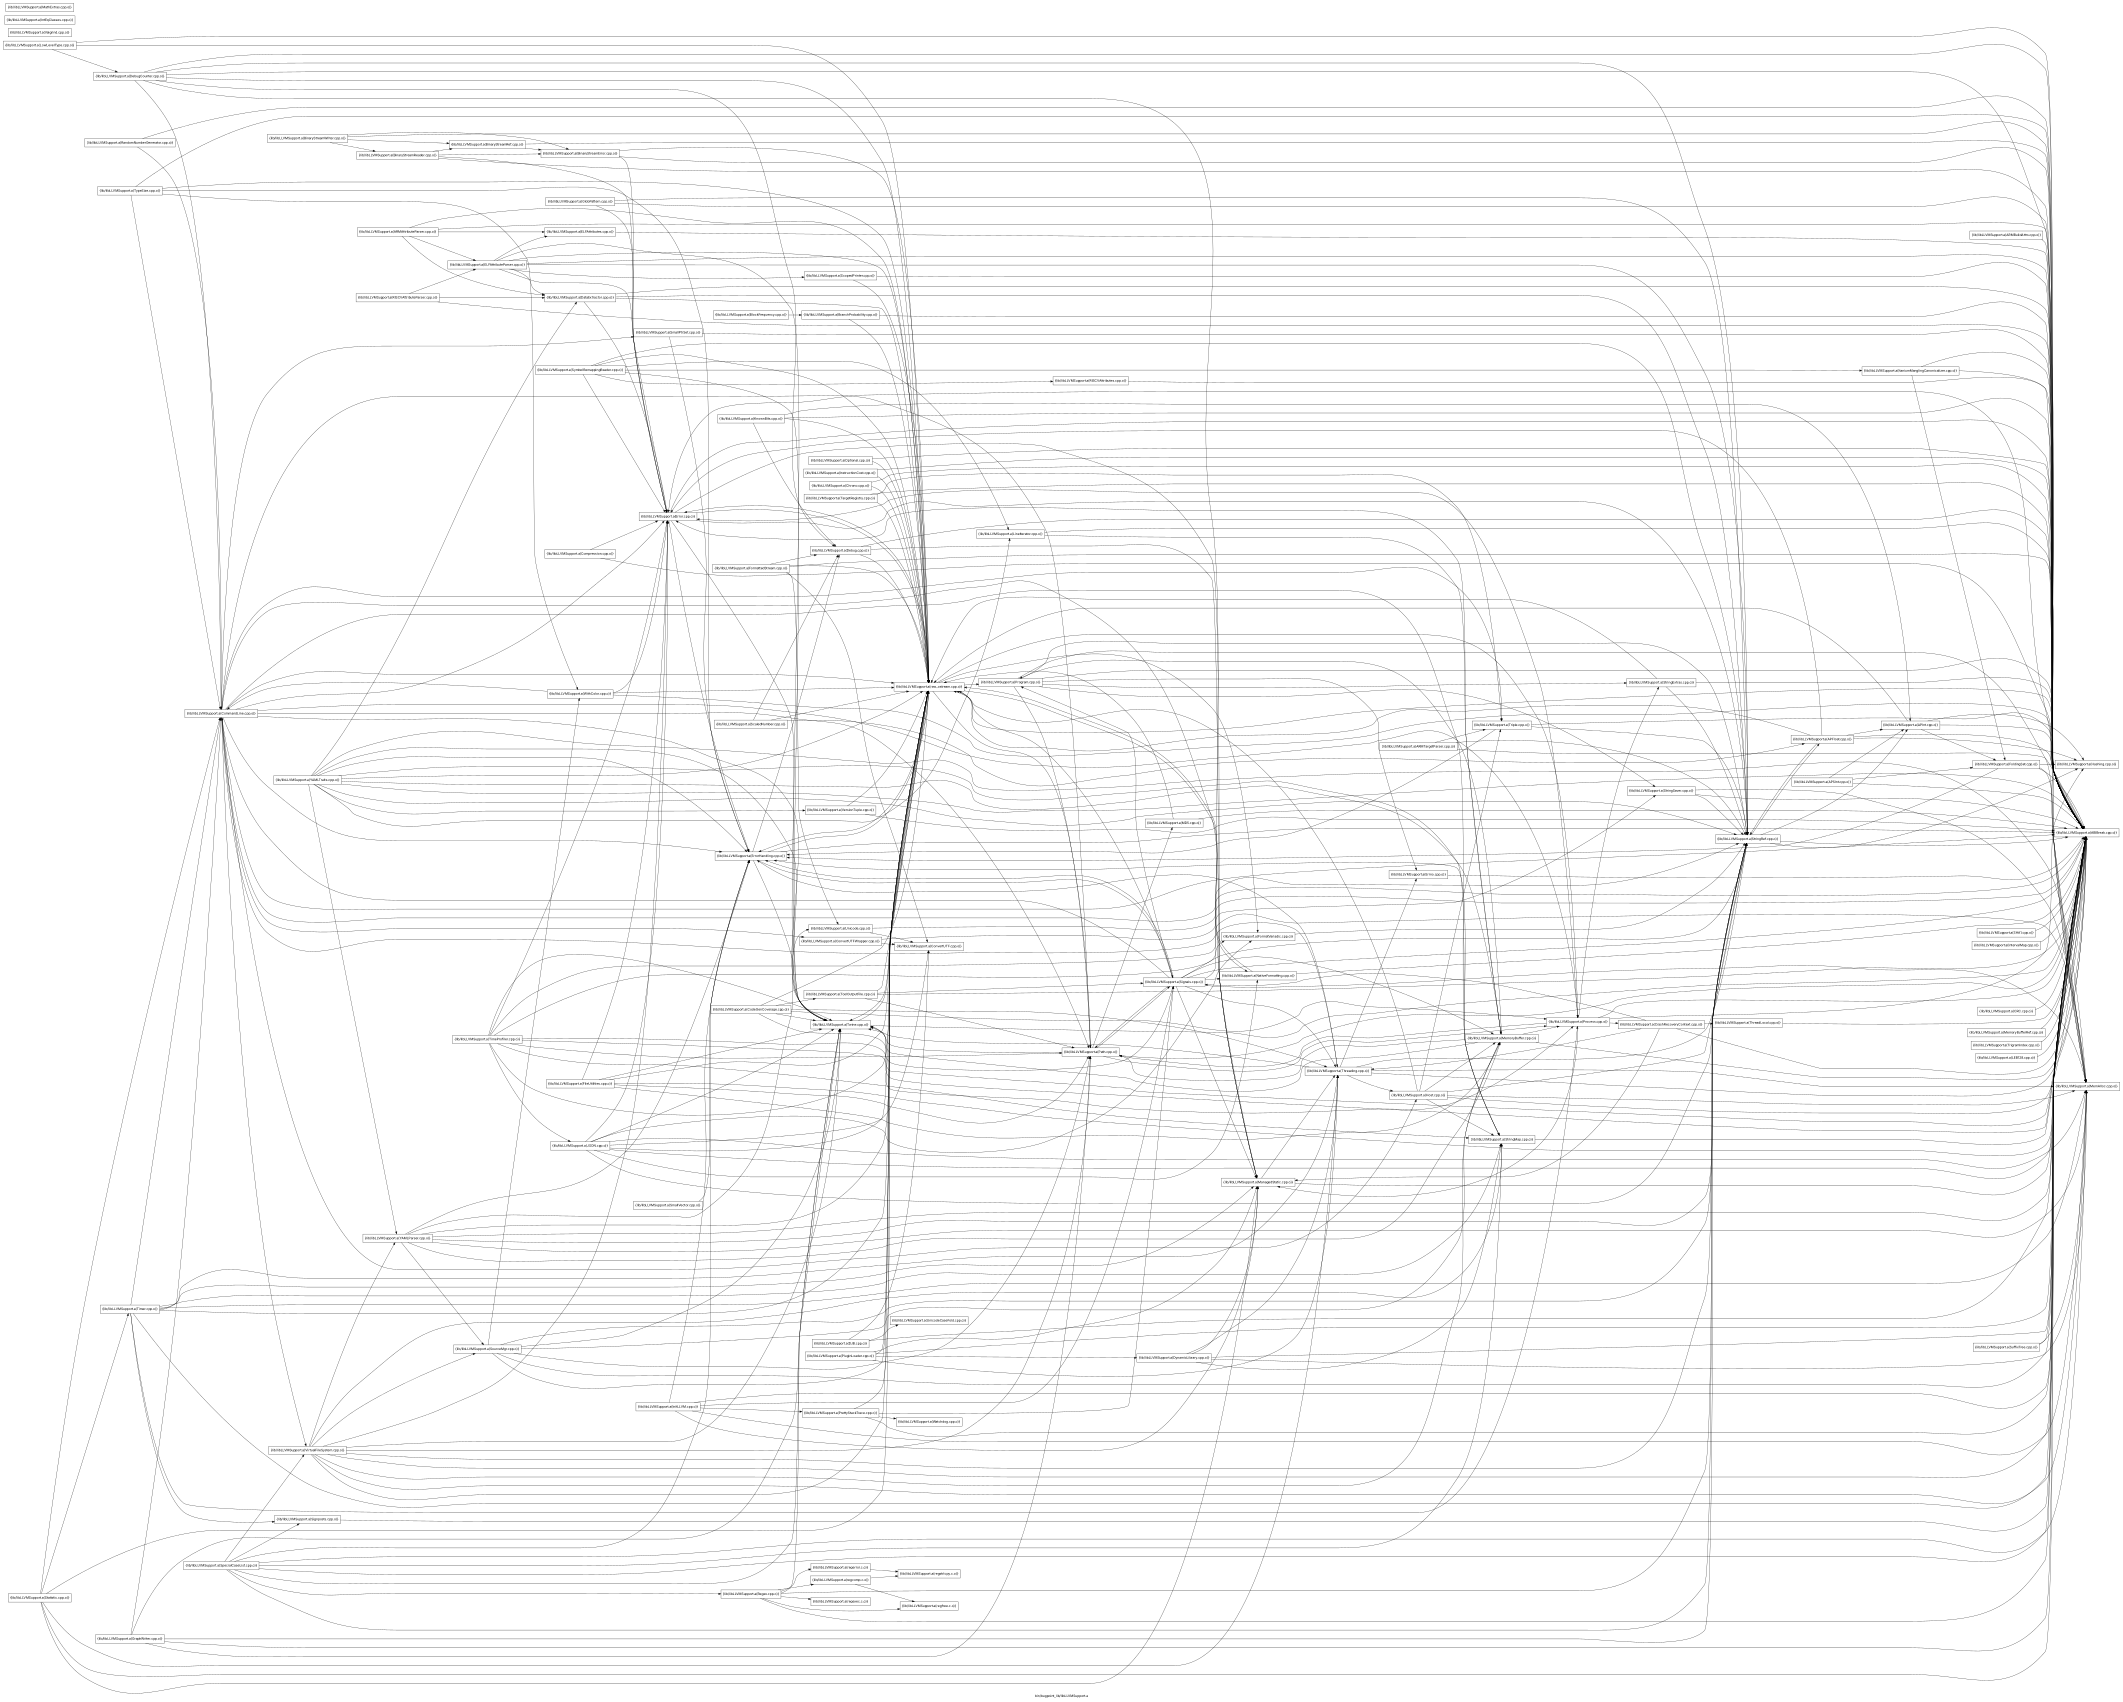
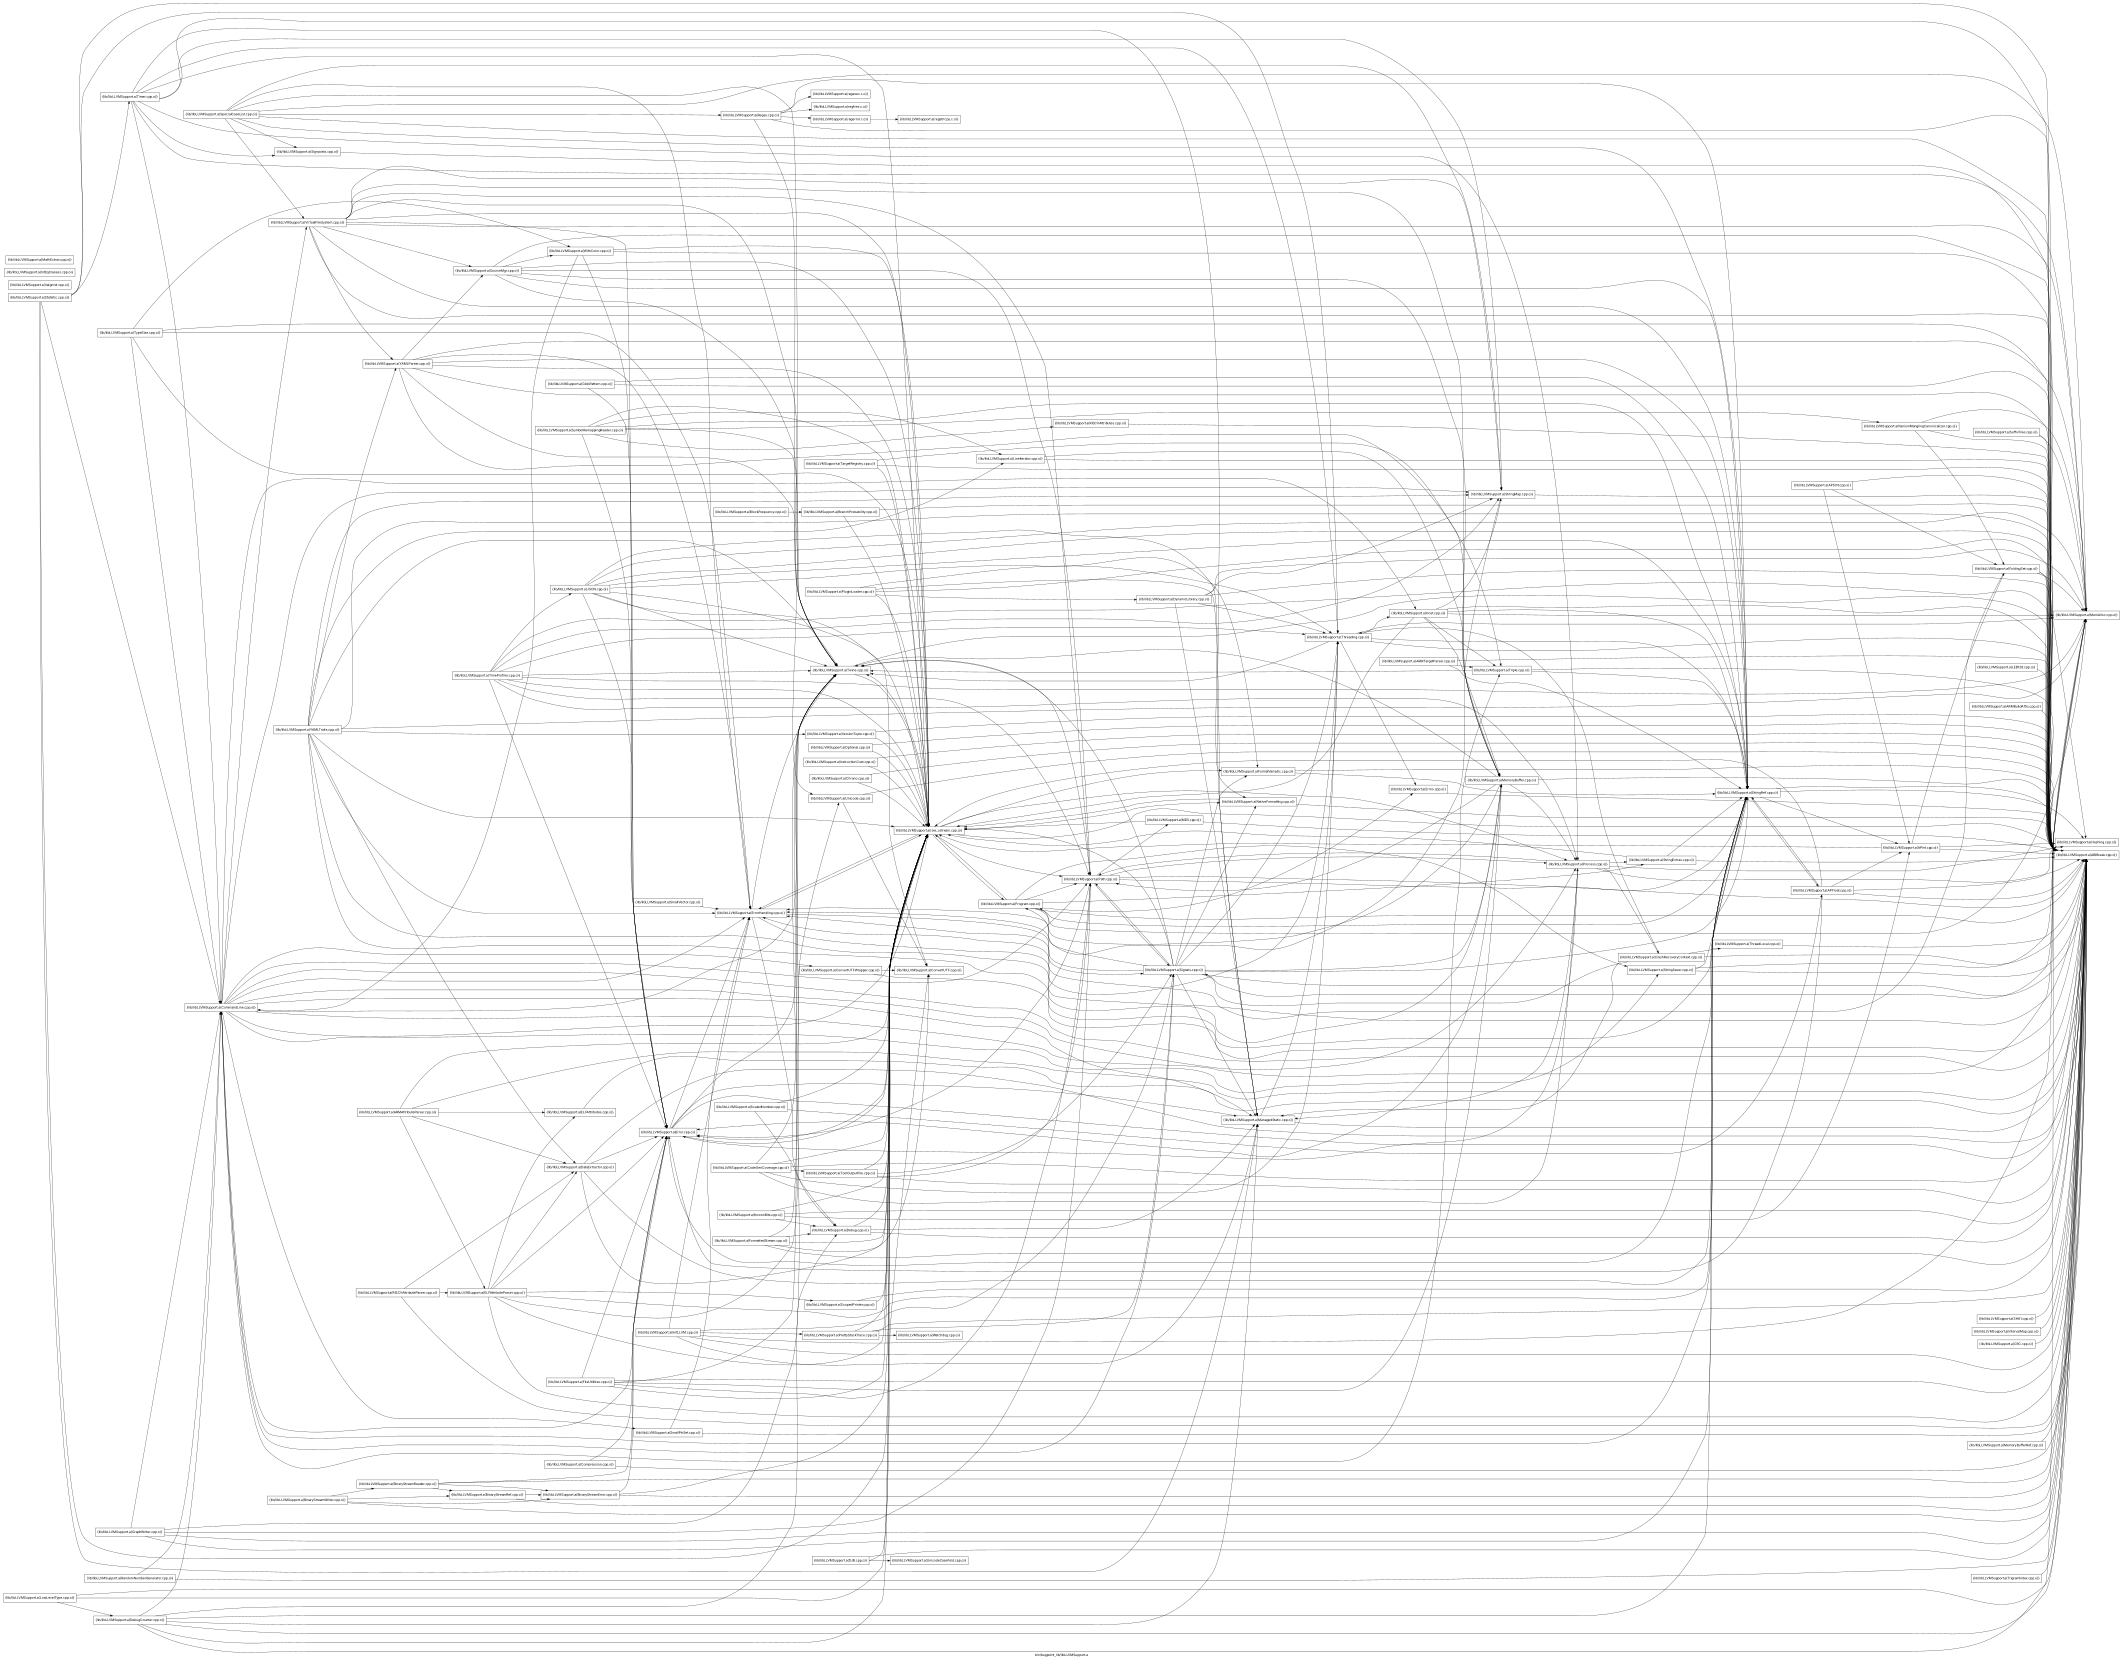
edge "{lib/libLLVMSupport.a(FormatVariadic.cpp.o)}" -> "{lib/libLLVMSupport.a(ABIBreak.cpp.o)}": added
edge "{lib/libLLVMSupport.a(Triple.cpp.o)}" -> "{lib/libLLVMSupport.a(ErrorHandling.cpp.o)}": now "{lib/libLLVMSupport.a(Triple.cpp.o)}" -> "{lib/libLLVMSupport.a(Twine.cpp.o)}"
edge "{lib/libLLVMSupport.a(Program.cpp.o)}" -> "{lib/libLLVMSupport.a(raw_ostream.cpp.o)}": added
edge "{lib/libLLVMSupport.a(Path.cpp.o)}" -> "{lib/libLLVMSupport.a(StringRef.cpp.o)}": added
node "{lib/libLLVMSupport.a(regcomp.c.o)}": removed
